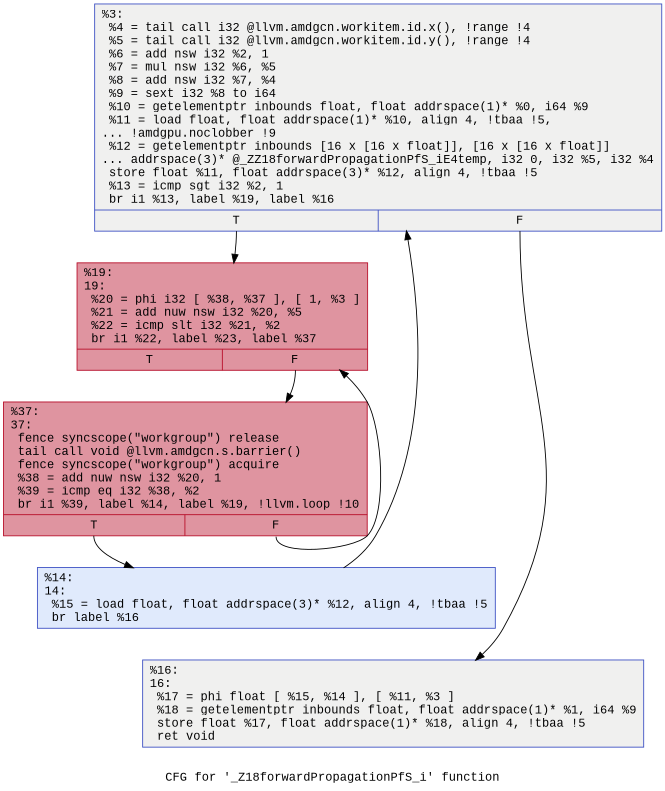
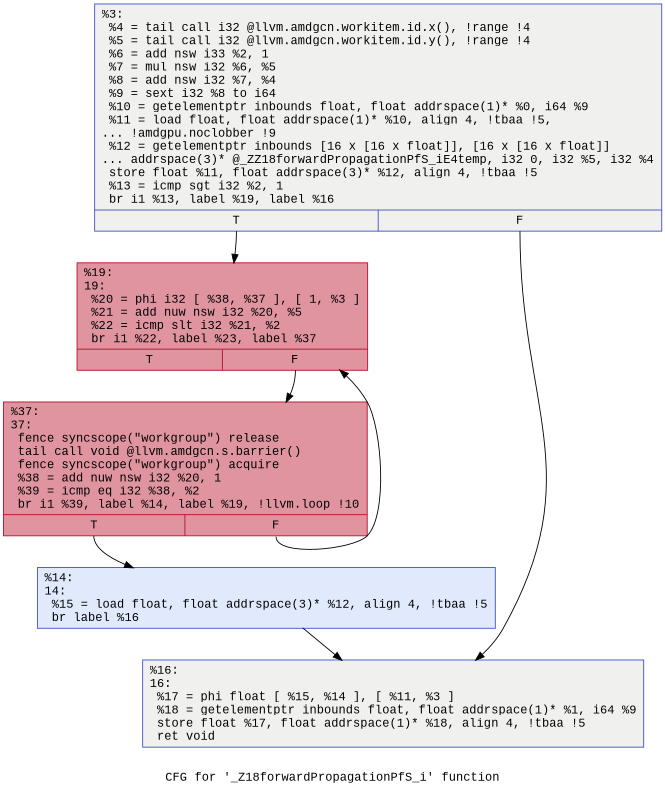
node "%3:": text "%6 = add nsw i32 %2, 1" -> "%6 = add nsw i33 %2, 1"
edge "%14:" -> "%3:": now "%14:" -> "%16:"
